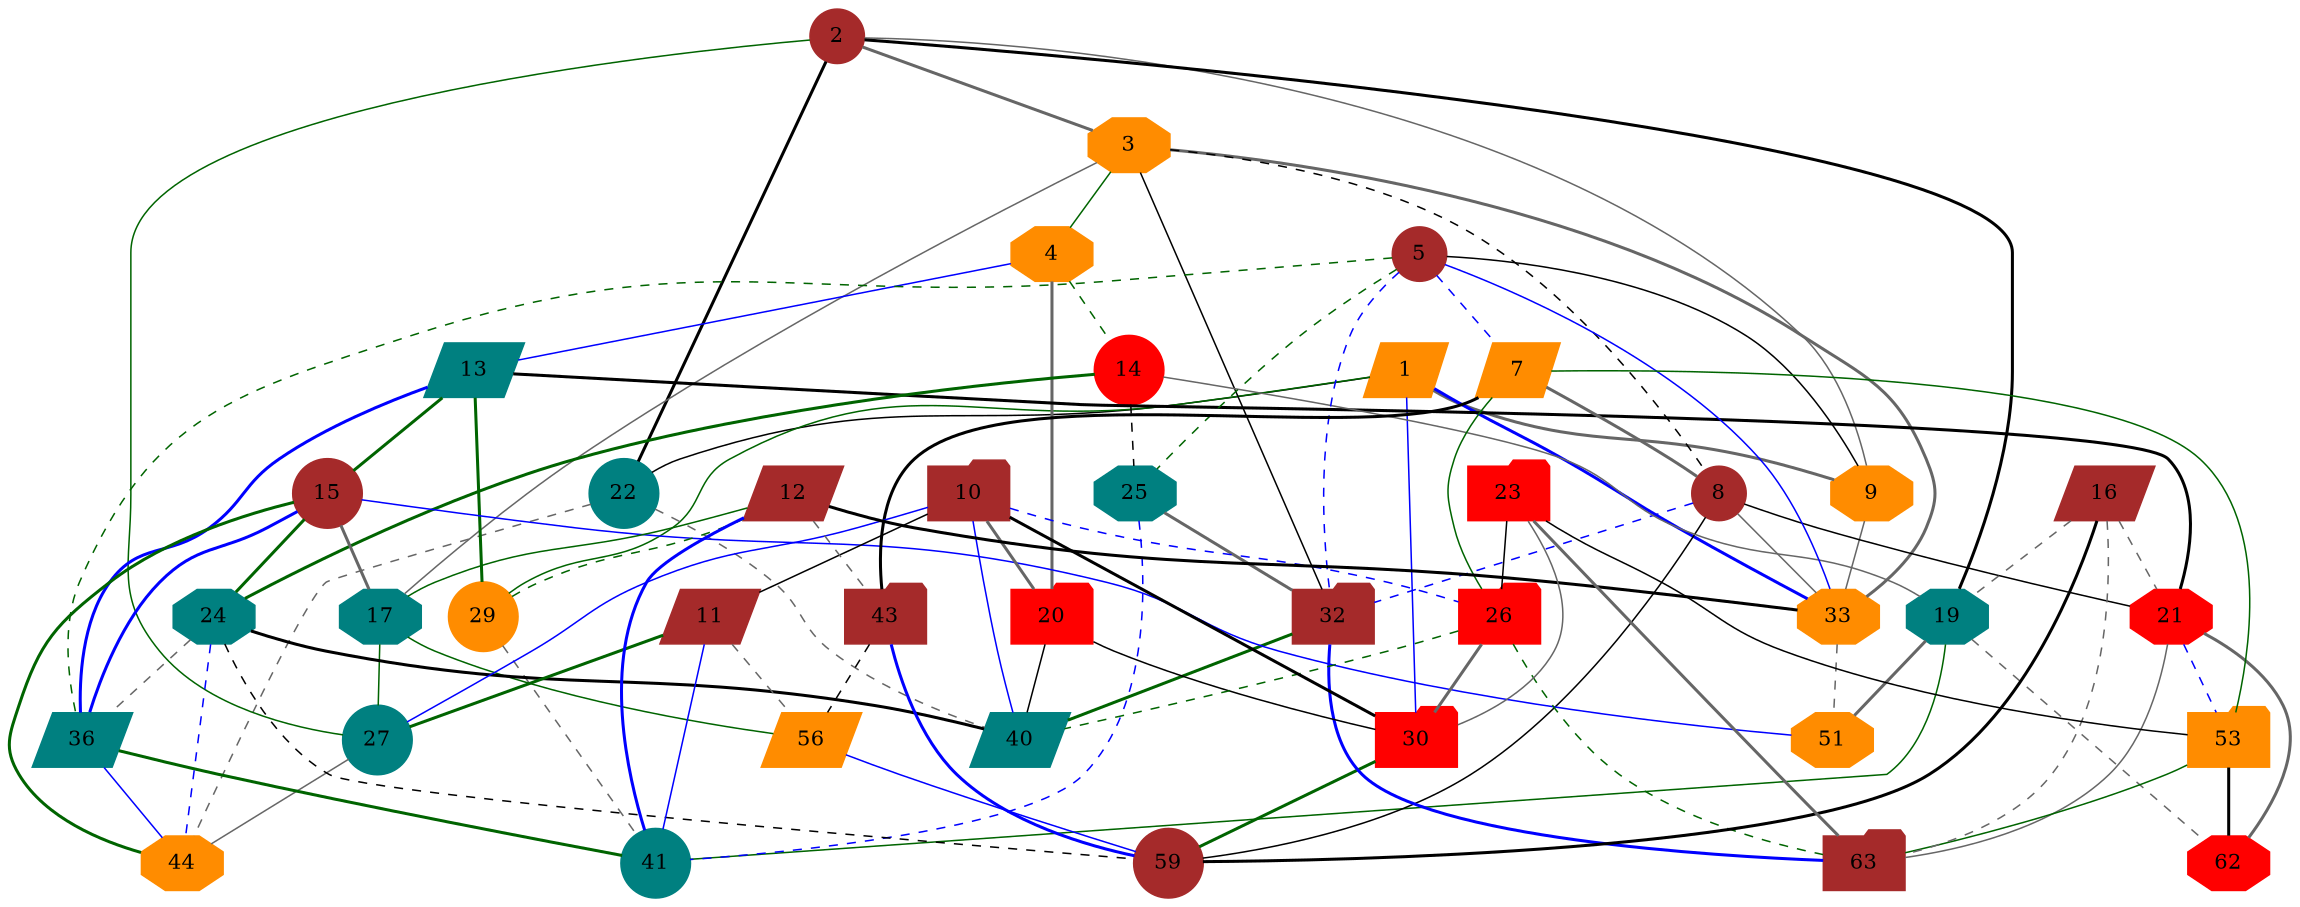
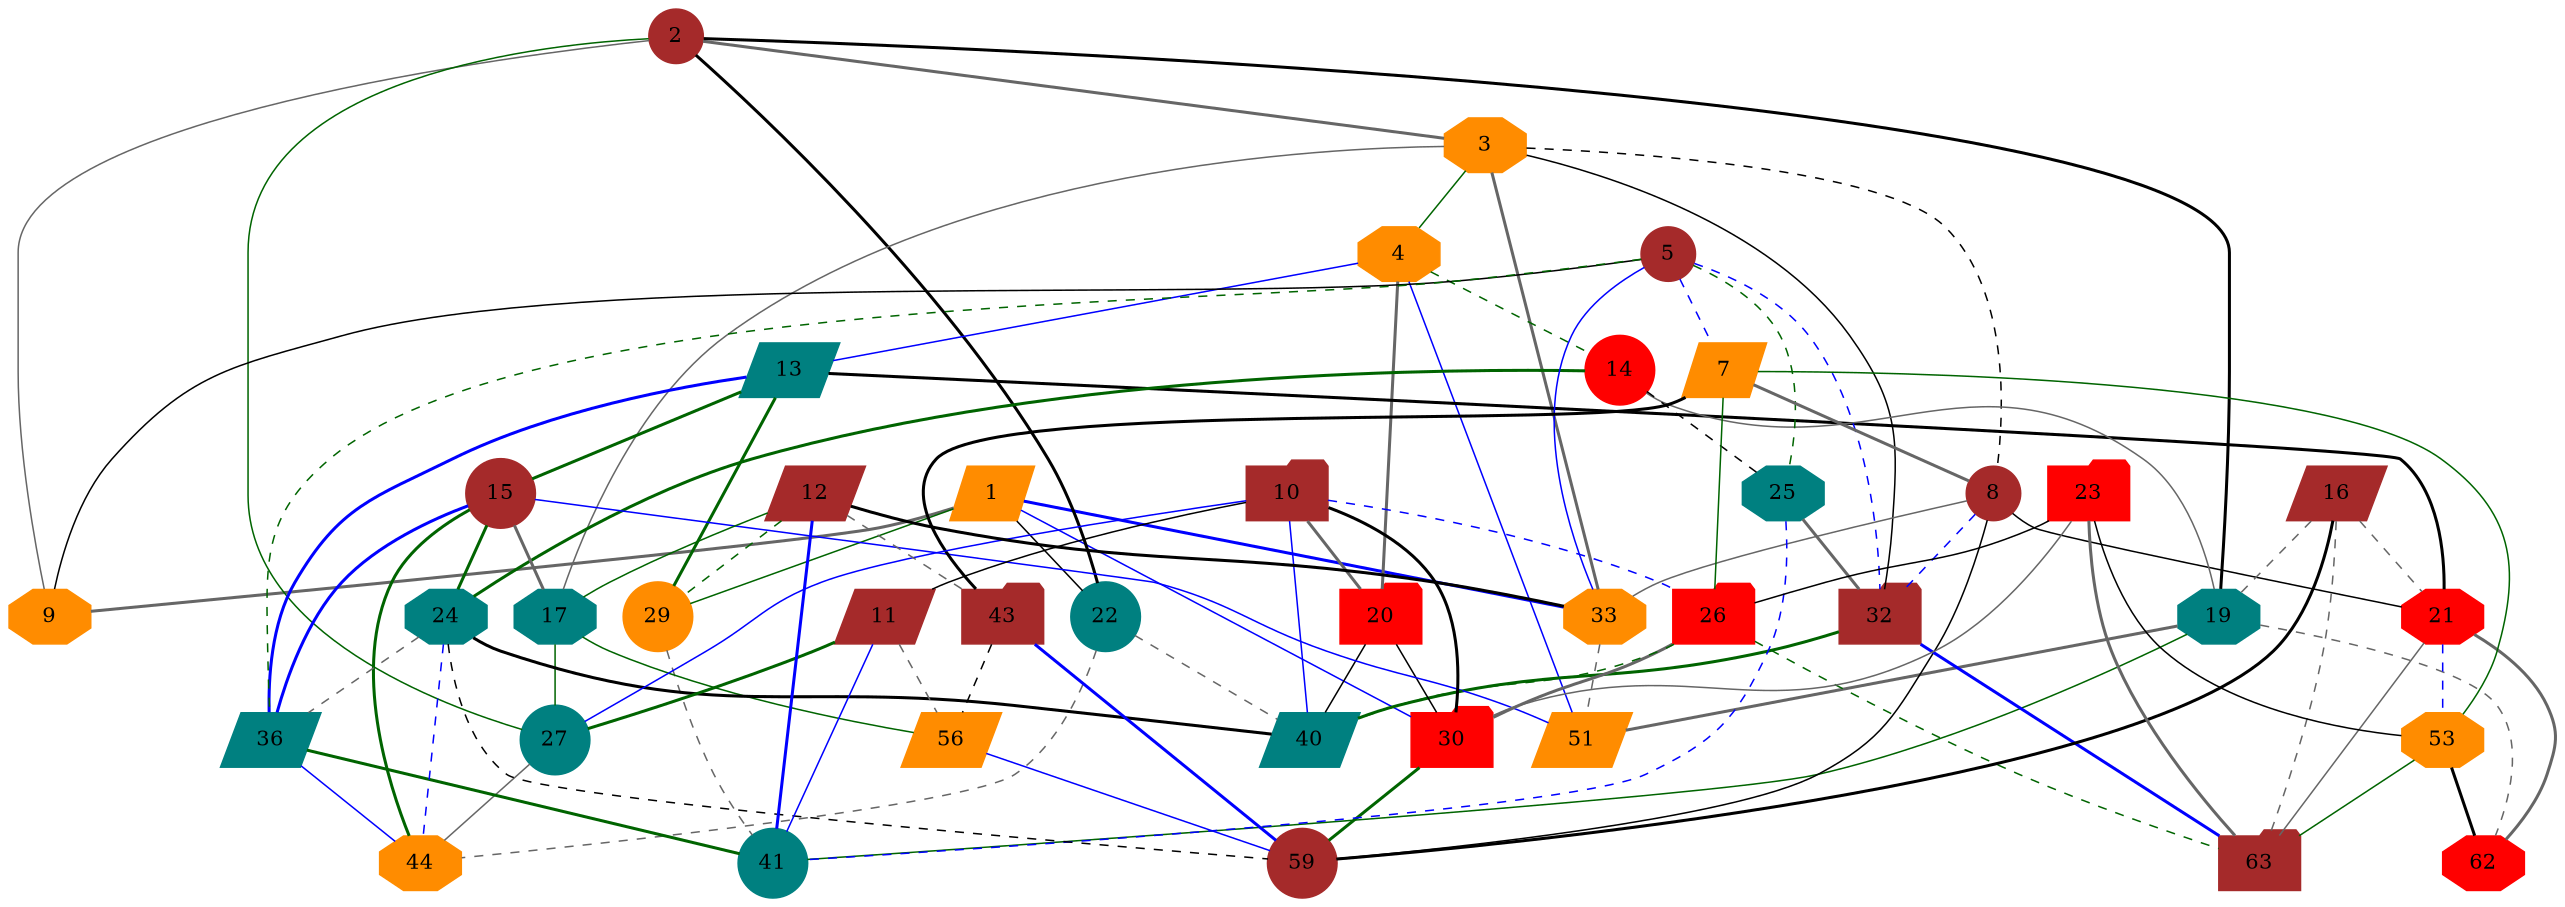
edge "4" -- "51": added
edge "9" -- "33": removed
node "51": shape octagon -> parallelogram
node "53": shape folder -> octagon
